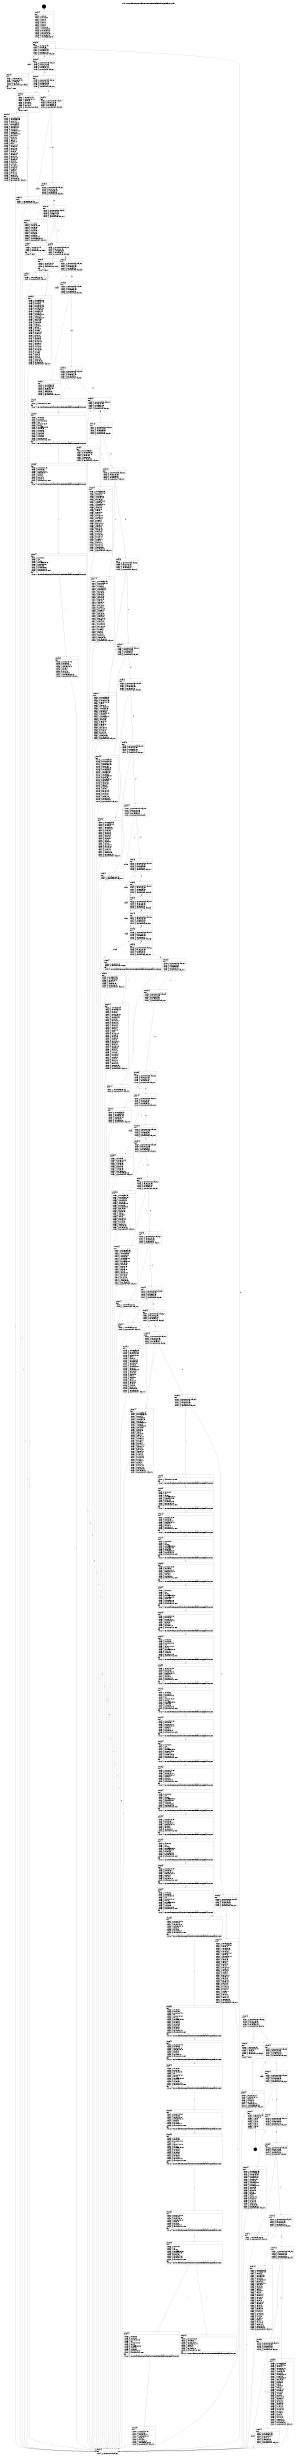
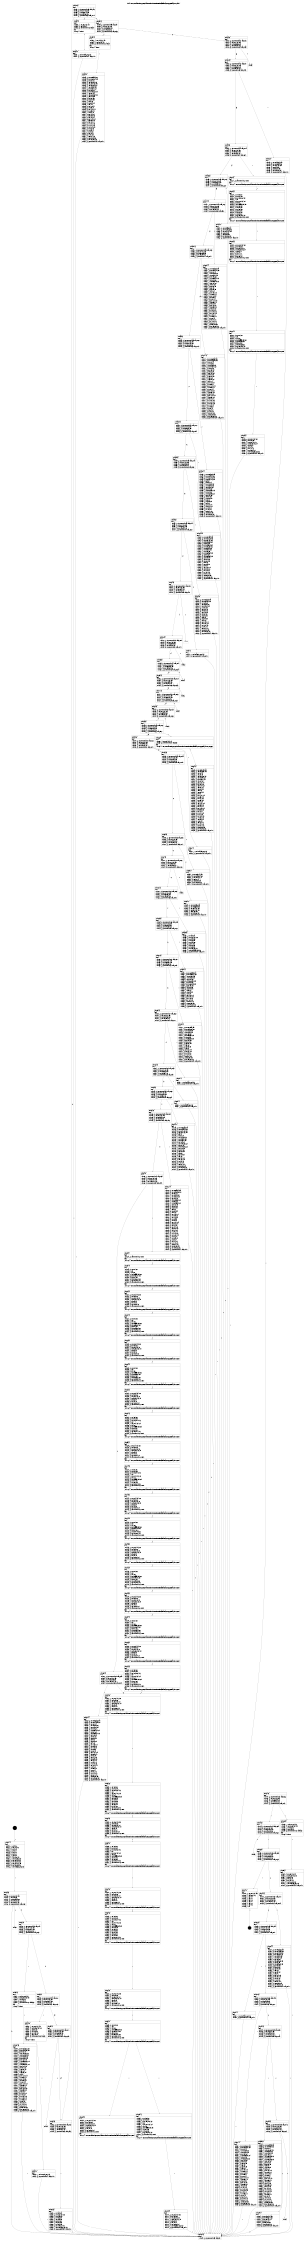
edge "0x4019c8 [25]" -> "0x4019e1 [25]": reversed
edge "0x402c90" -> "0x4029fb [27]": now "0x401bd5 [25]" -> "0x4029fb [27]"
